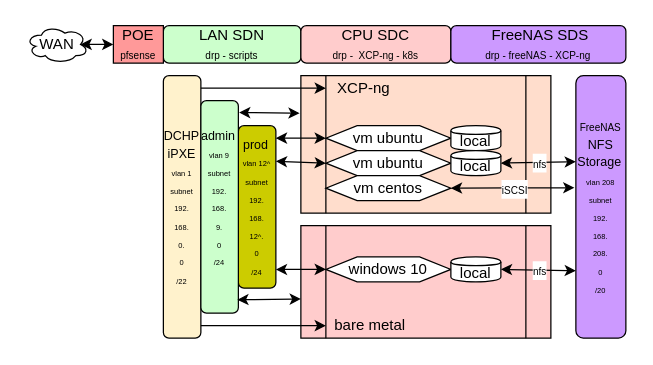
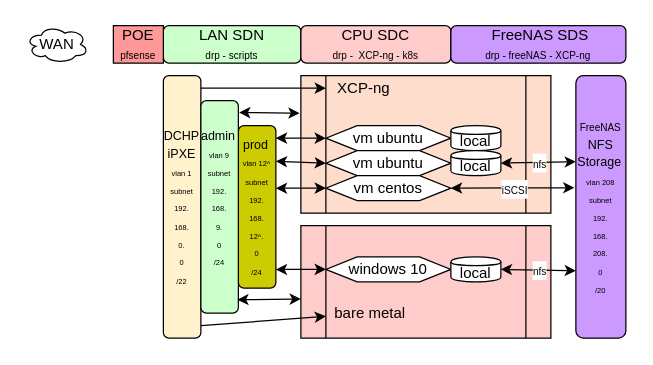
edge "WAN" -- "POE pfsense": removed
edge "vm centos" -- "prod vlan 12^ subnet 192. 168. 12^. 0 /24": added
node "bare metal": moved (369, 326) -> (369, 313)
